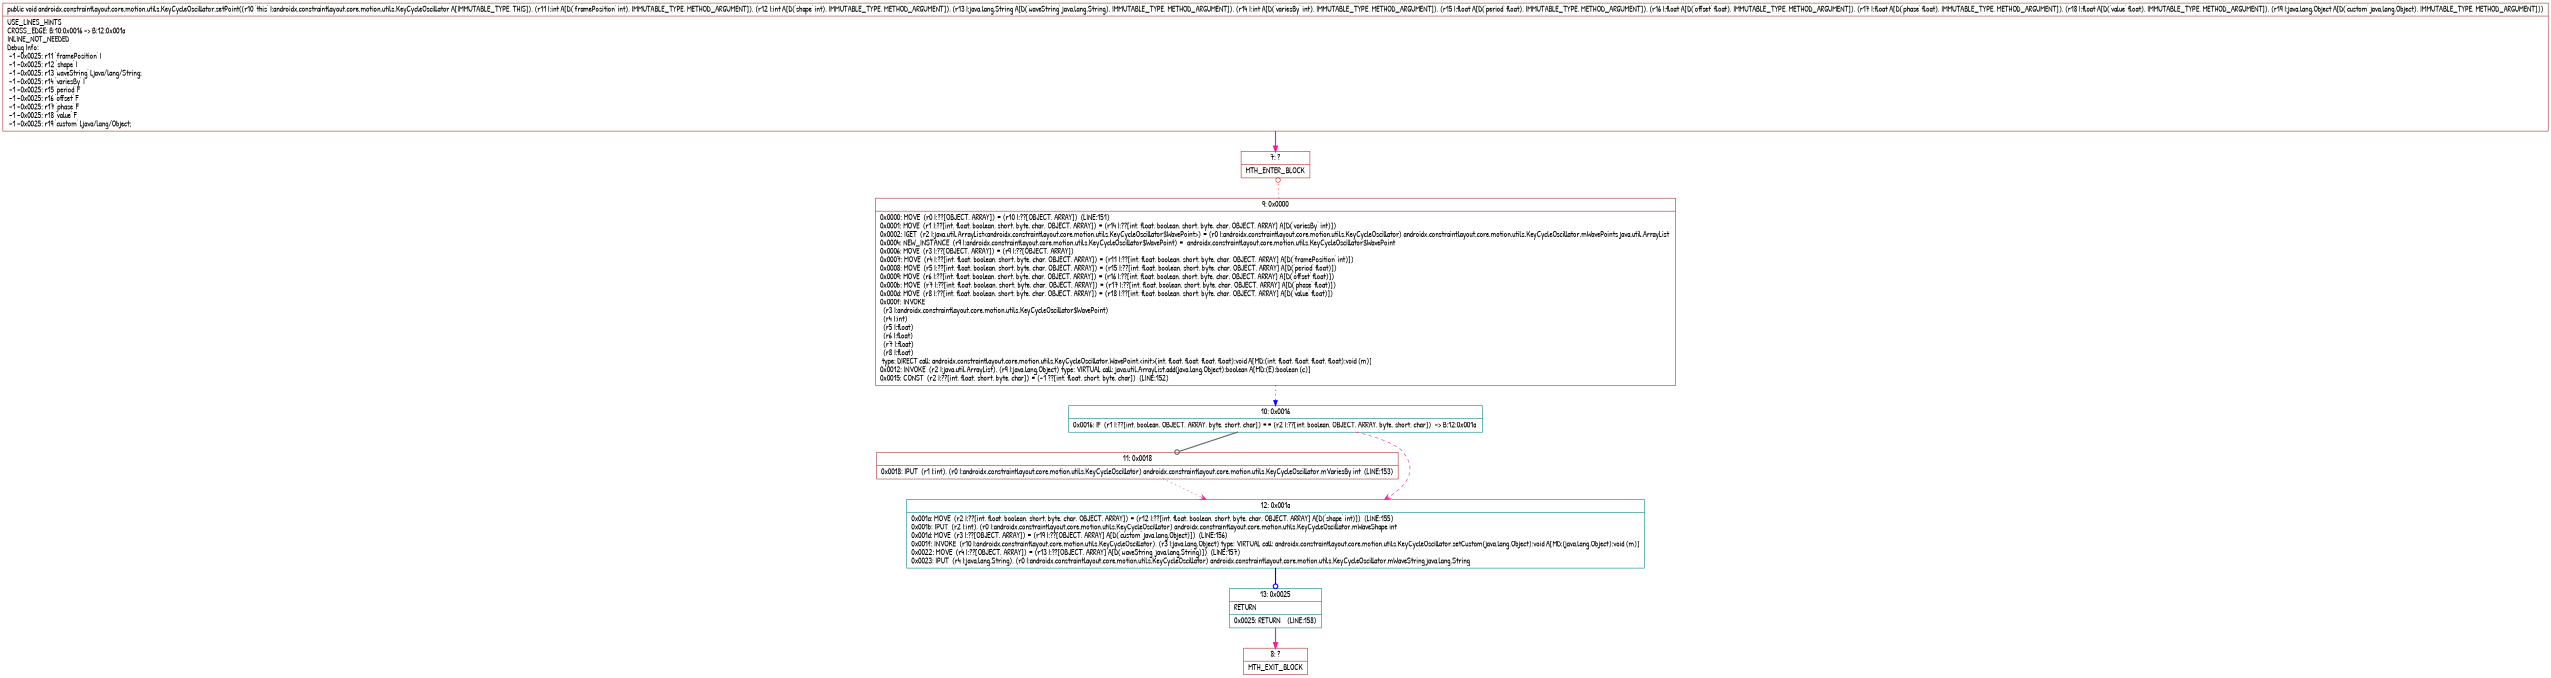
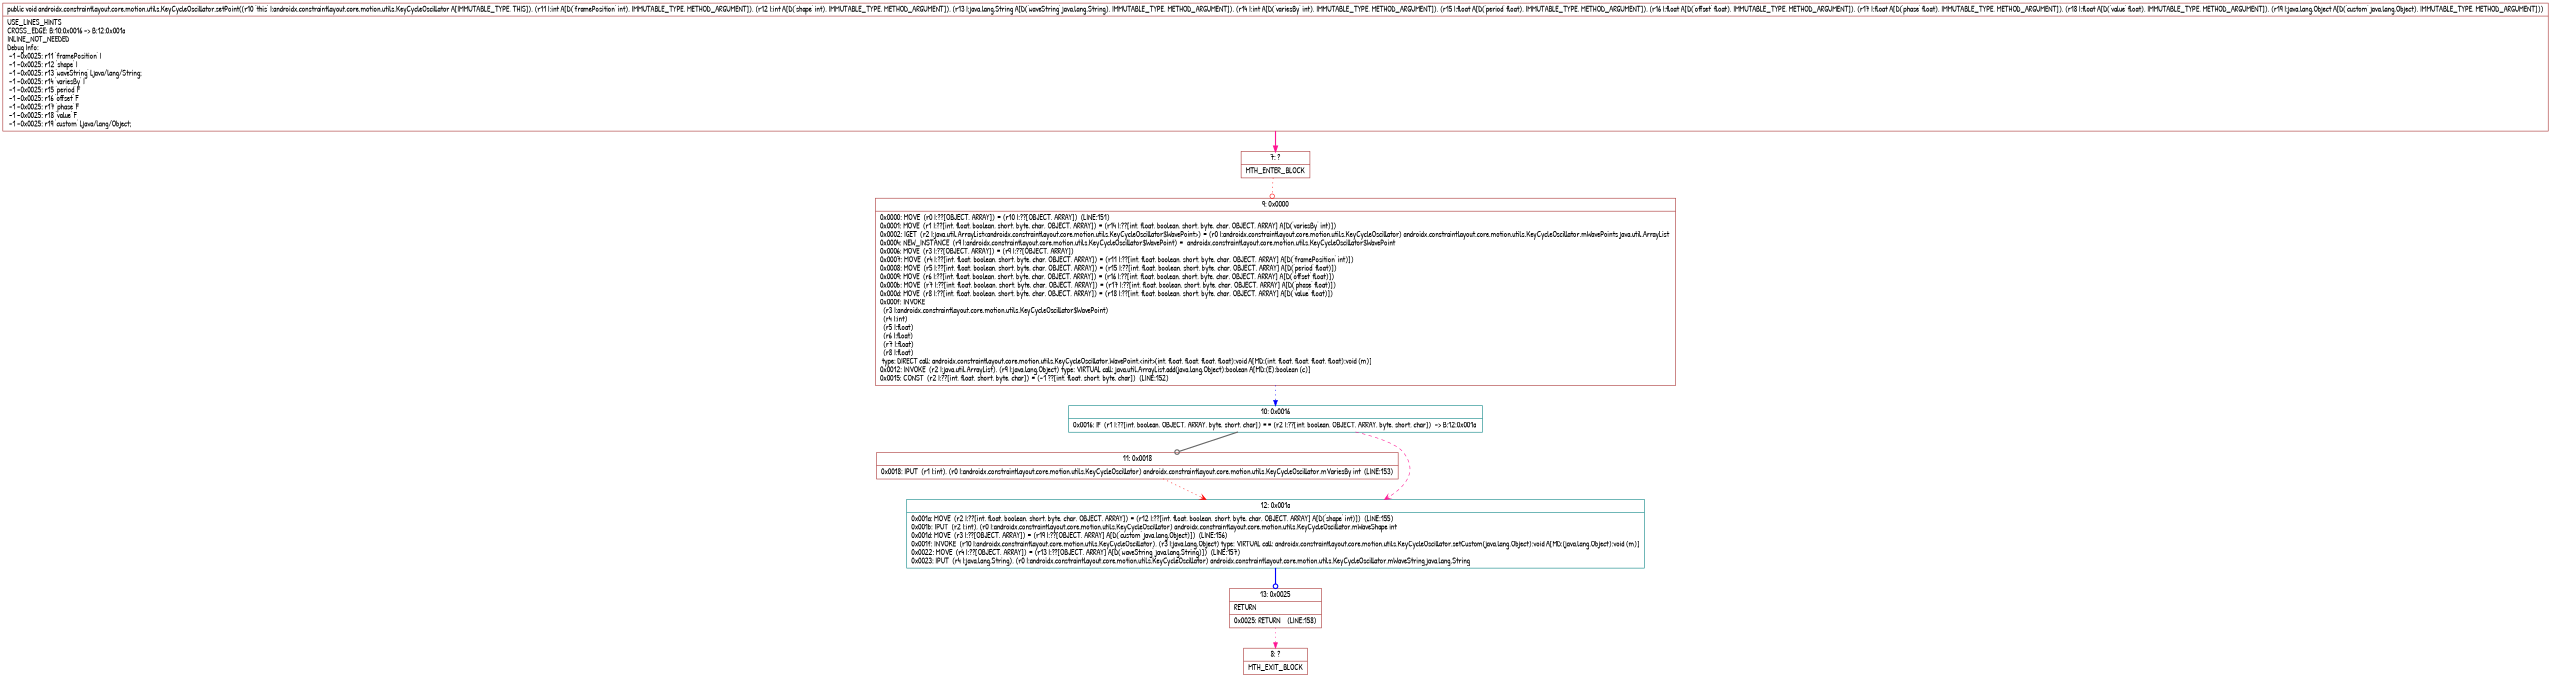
edge "9: 0x0000" -> "7: ?": reversed
edge "11: 0x0018" -> "12: 0x001a": color deeppink -> red
node "13: 0x0025": color teal -> brown
edge "13: 0x0025" -> "8: ?": style bold -> dotted
